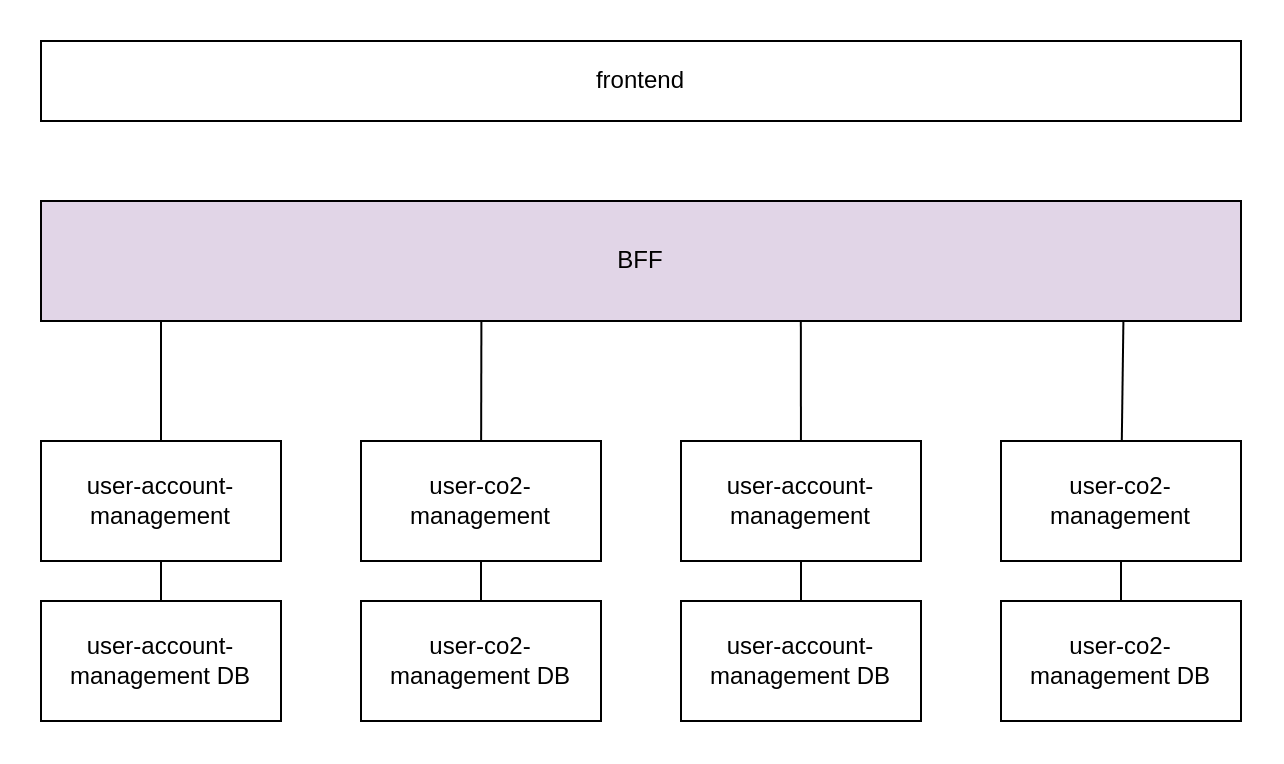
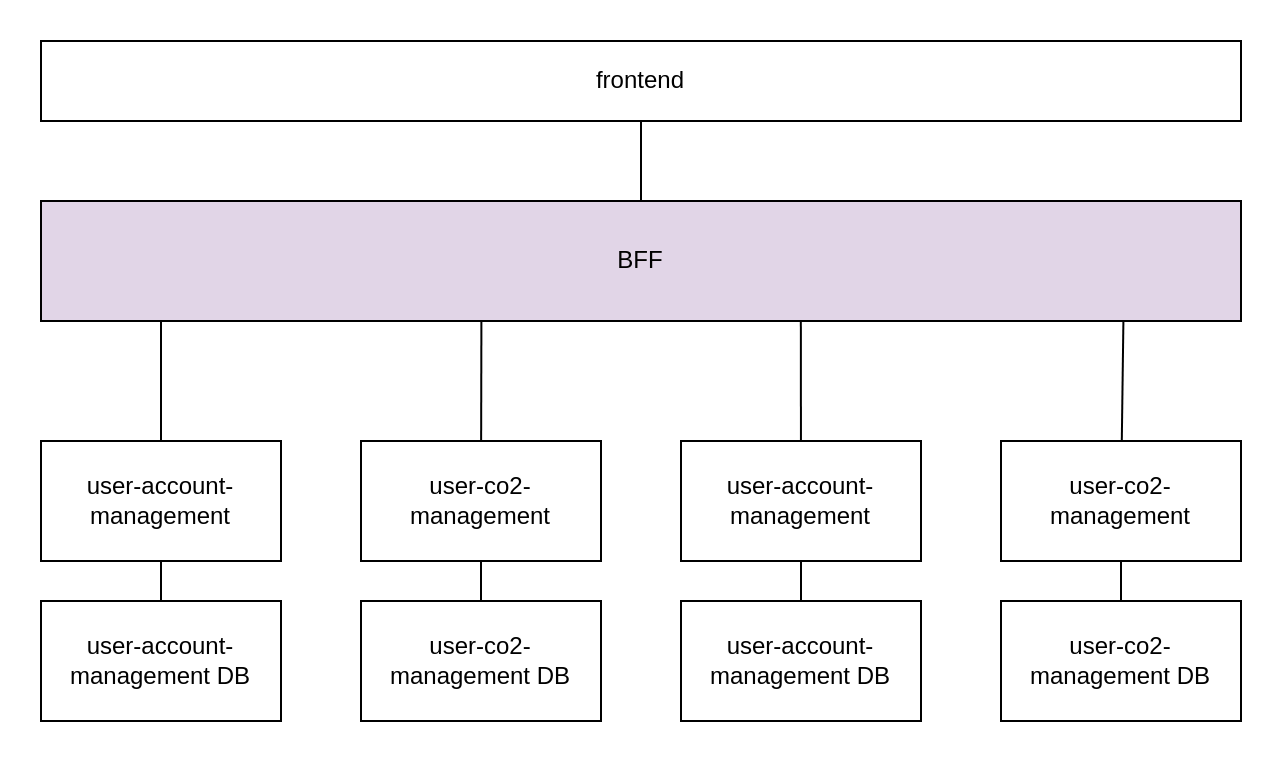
edge "frontend" -- "BFF": added
